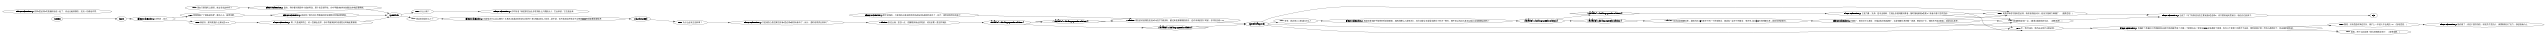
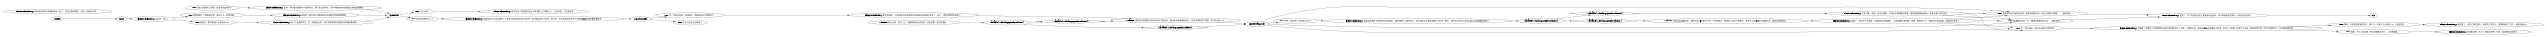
node "You: 不，不是这样的。*说真的*，我感觉好的不能再好了。": added
node "Electrochemistry: 只是你的心脏总算把所有*思必得*都排出体外了，伙计。是时候再弄点回来了。": removed
node "Electrochemistry: 快速恢复啊，伙计！快速好转啊，兄弟！超级警探又回来了。": added
